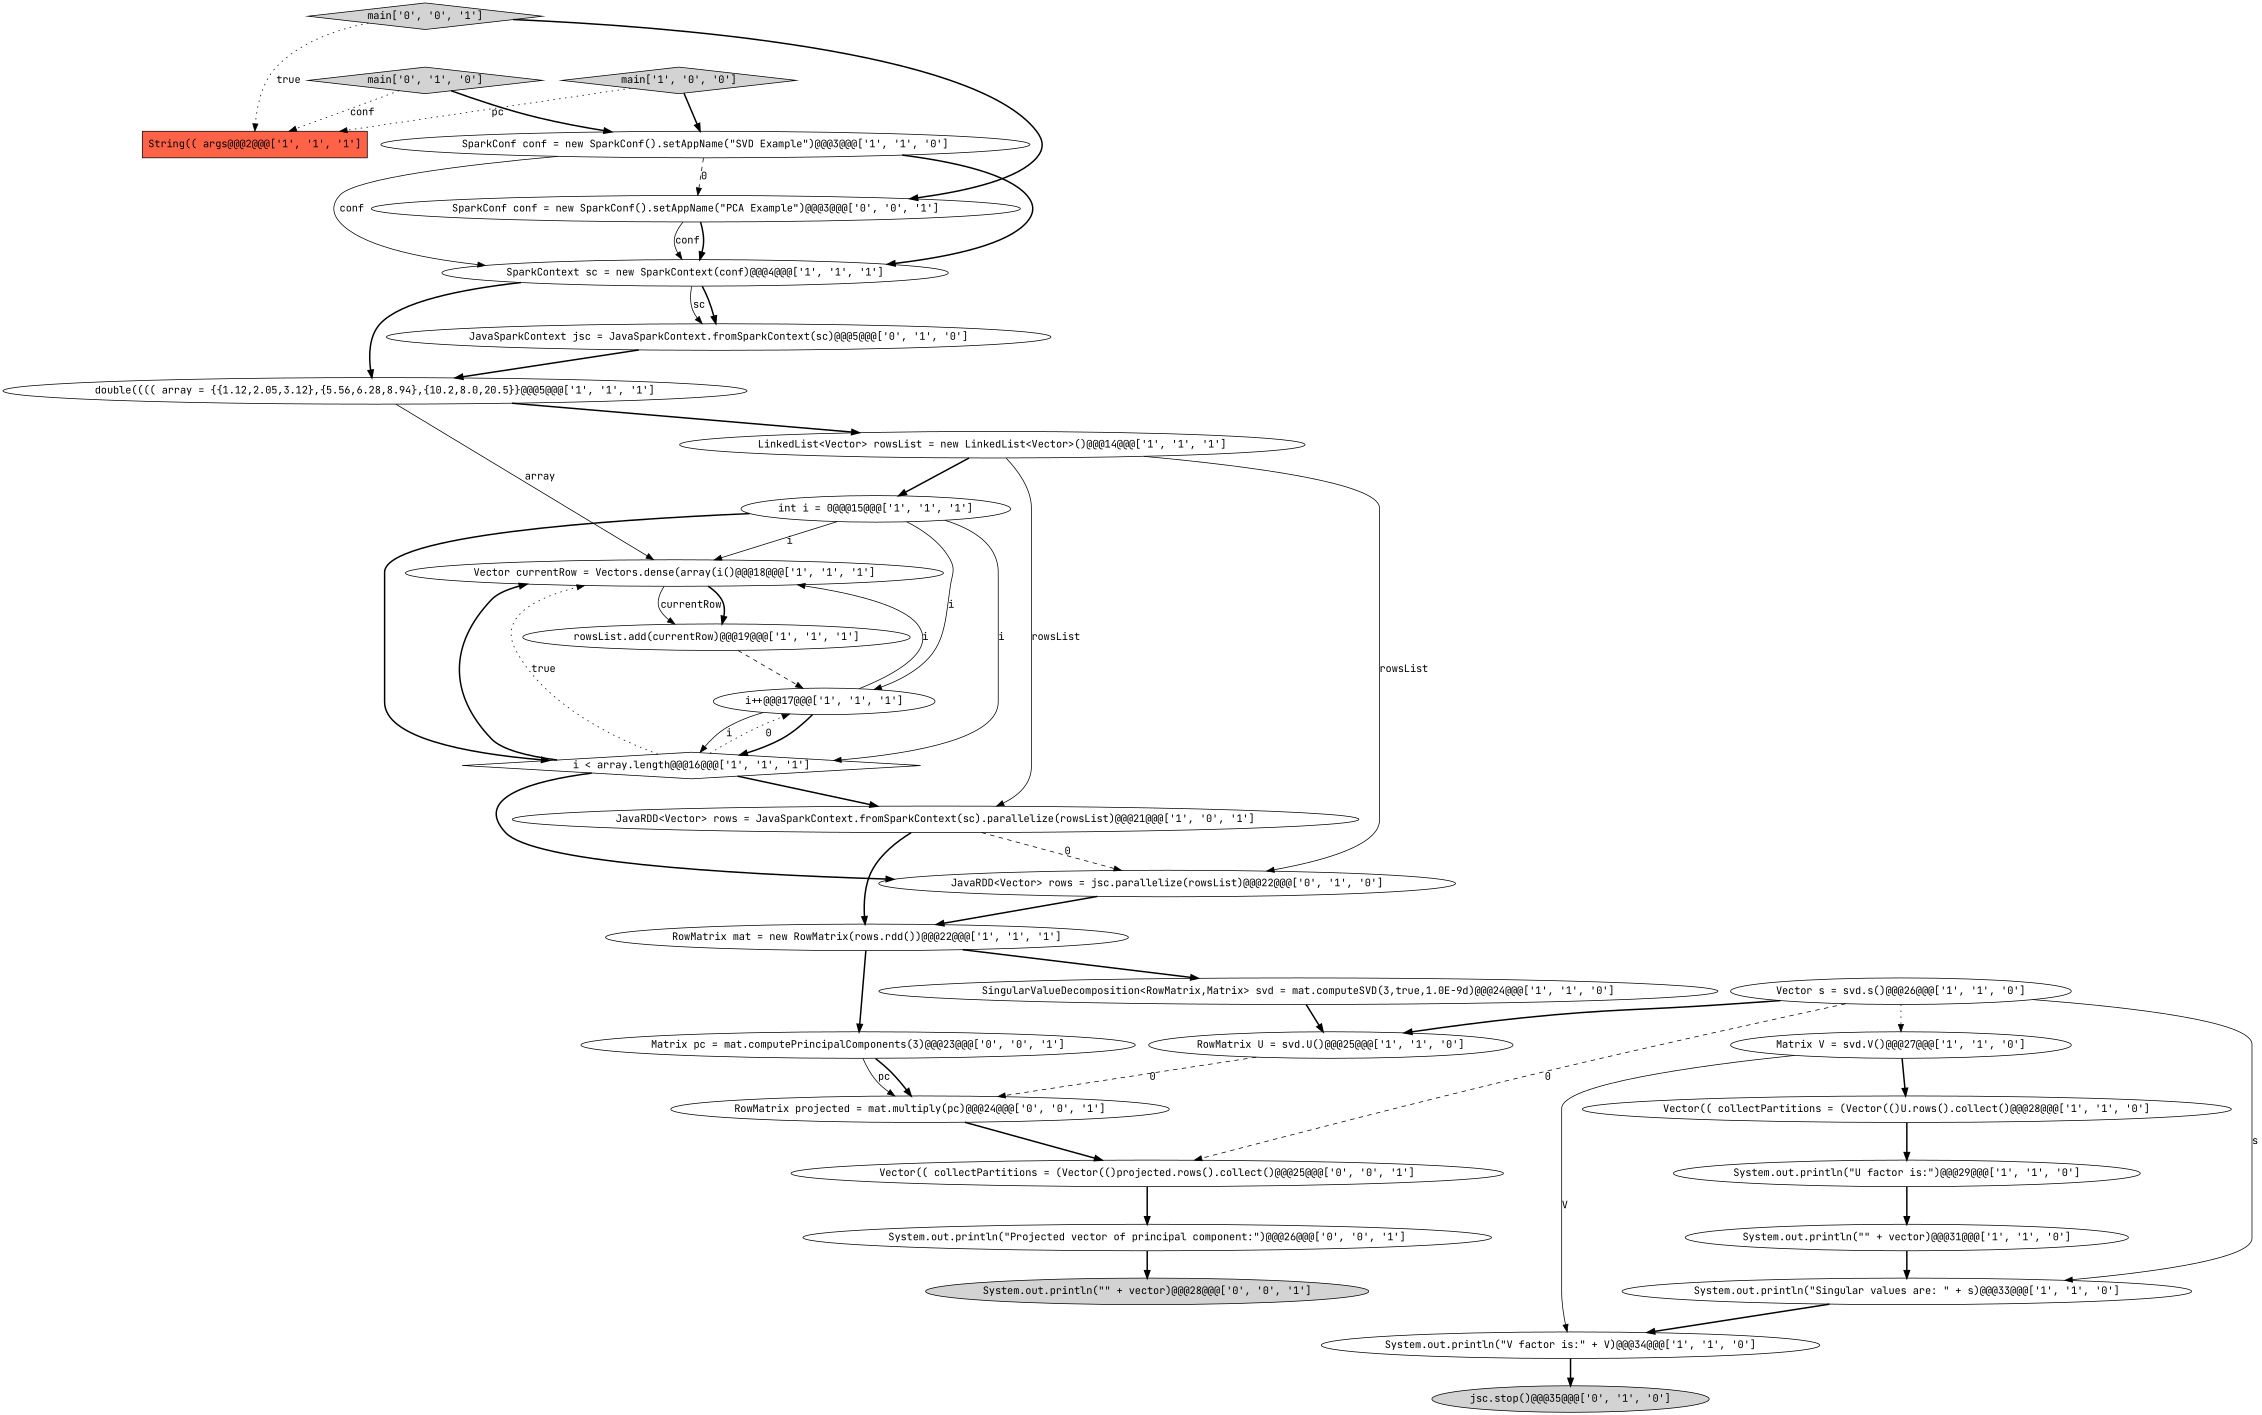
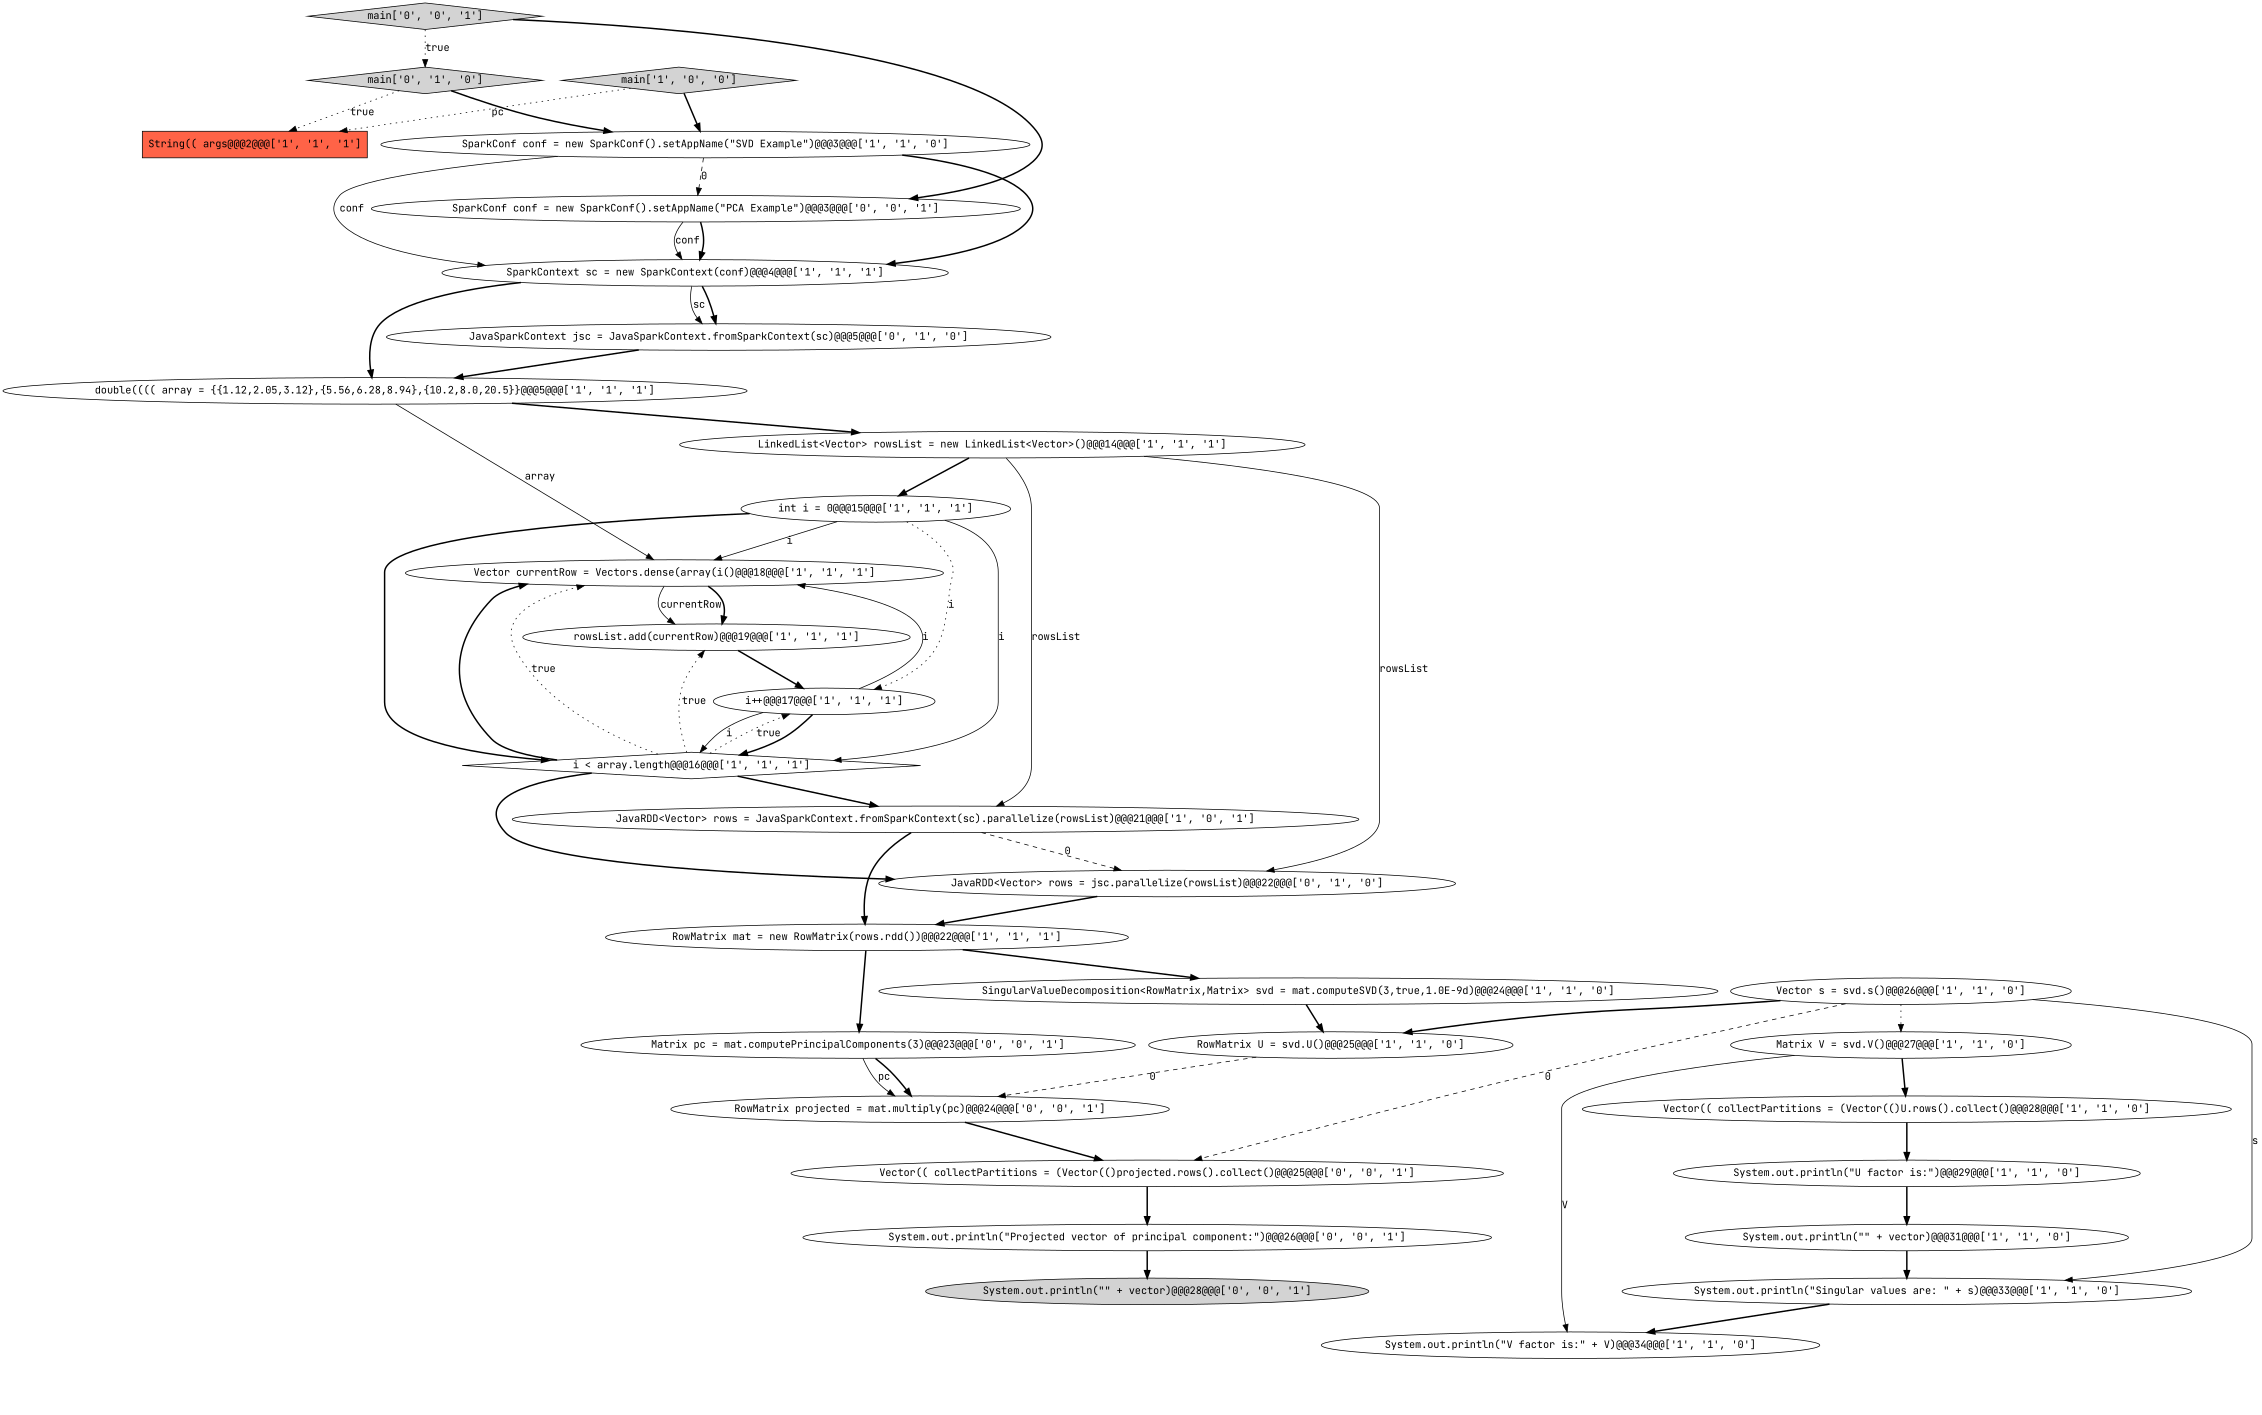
edge "main['0', '0', '1']" -> "String(( args@@@2@@@['1', '1', '1']": now "main['0', '0', '1']" -> "main['0', '1', '0']"
edge "main['0', '1', '0']" -> "String(( args@@@2@@@['1', '1', '1']": label "conf" -> "true"
edge "int i = 0@@@15@@@['1', '1', '1']" -> "i++@@@17@@@['1', '1', '1']": style solid -> dotted
edge "rowsList.add(currentRow)@@@19@@@['1', '1', '1']" -> "i++@@@17@@@['1', '1', '1']": style dashed -> bold
edge "i < array.length@@@16@@@['1', '1', '1']" -> "rowsList.add(currentRow)@@@19@@@['1', '1', '1']": added, label "true"
edge "i < array.length@@@16@@@['1', '1', '1']" -> "i++@@@17@@@['1', '1', '1']": label "0" -> "true"
node "jsc.stop()@@@35@@@['0', '1', '0']": removed
